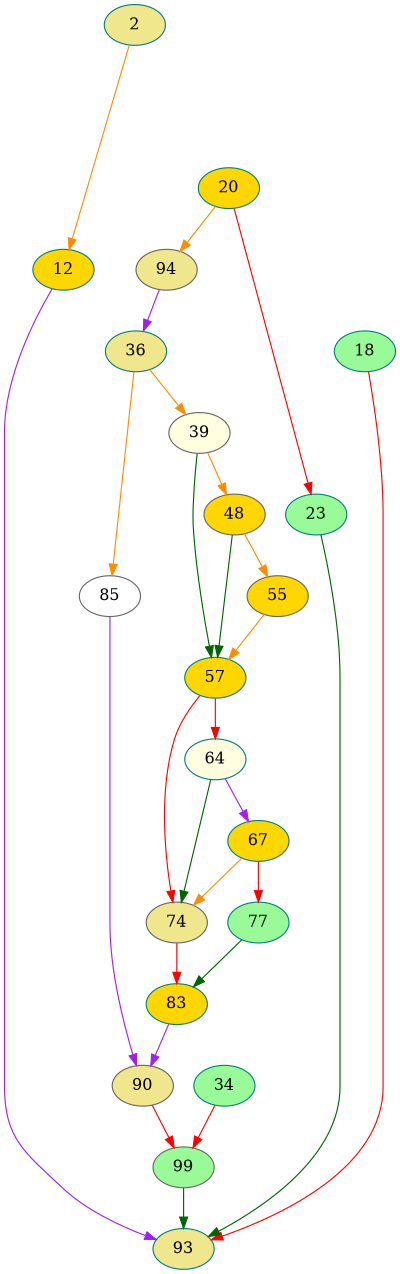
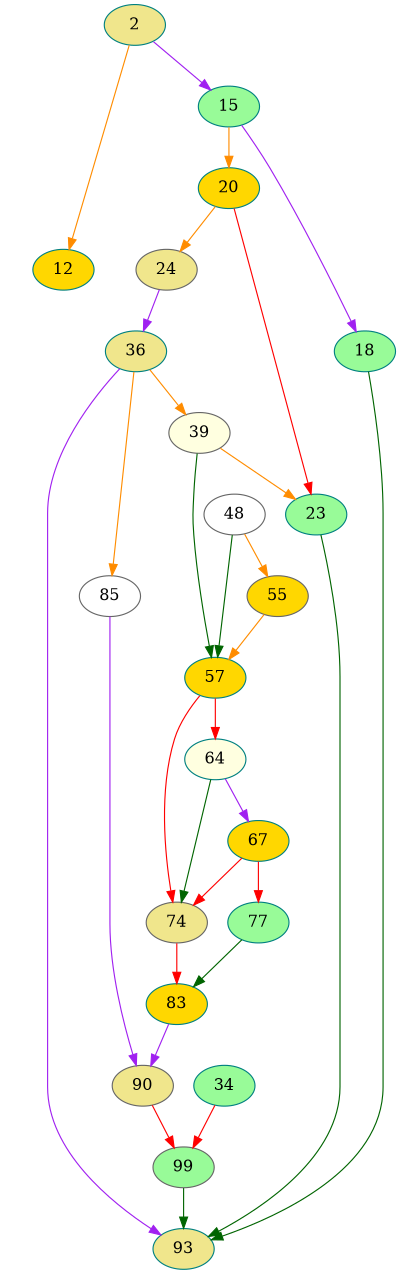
node "15": added
node "94": label "94" -> "24"
edge "39" -> "48": now "39" -> "23"
node "48": fillcolor gold -> white
edge "12" -> "93": now "36" -> "93"
edge "18" -> "93": color red -> darkgreen
edge "67" -> "74": color darkorange -> red
